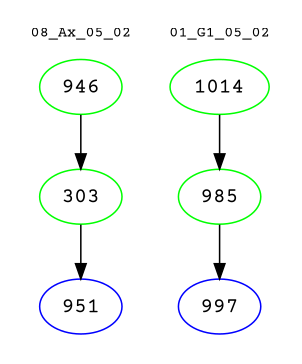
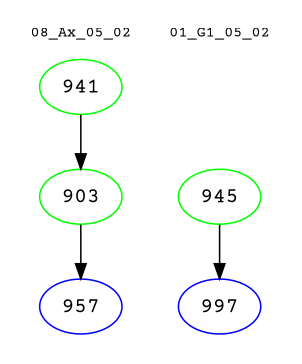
node "946": label "946" -> "941"
node "1014": removed
node "303": label "303" -> "903"
node "985": label "985" -> "945"
node "951": label "951" -> "957"
